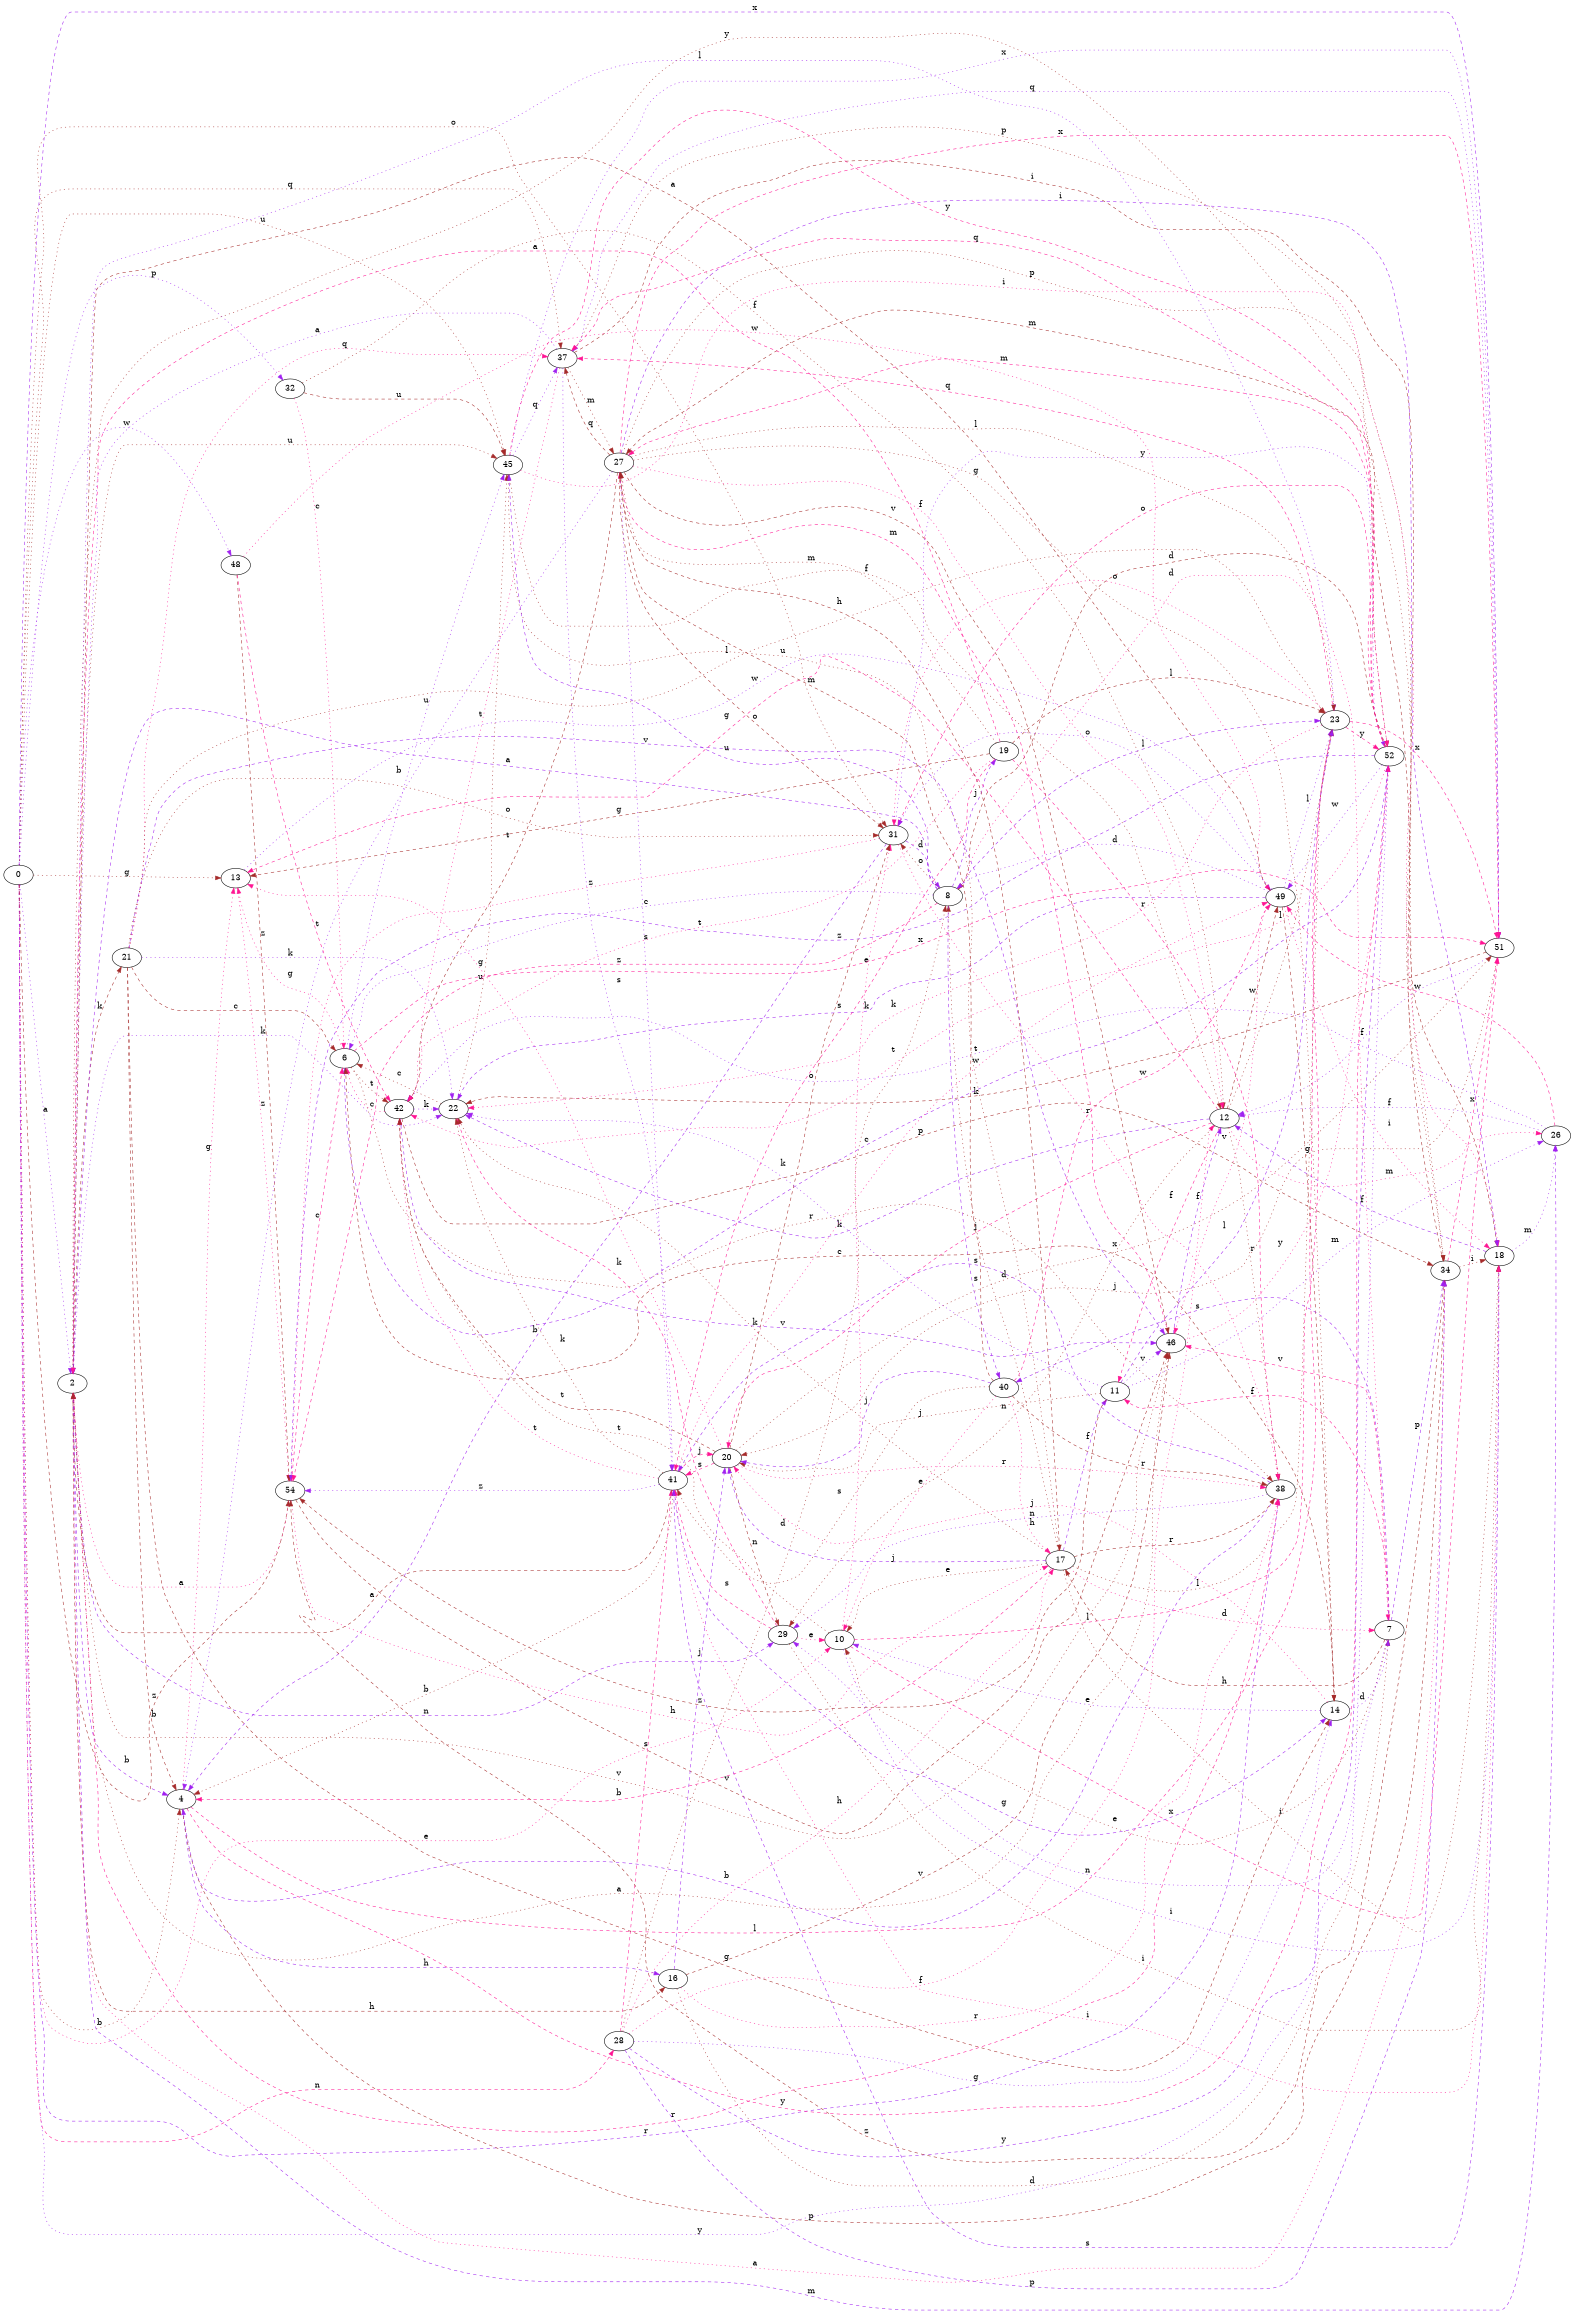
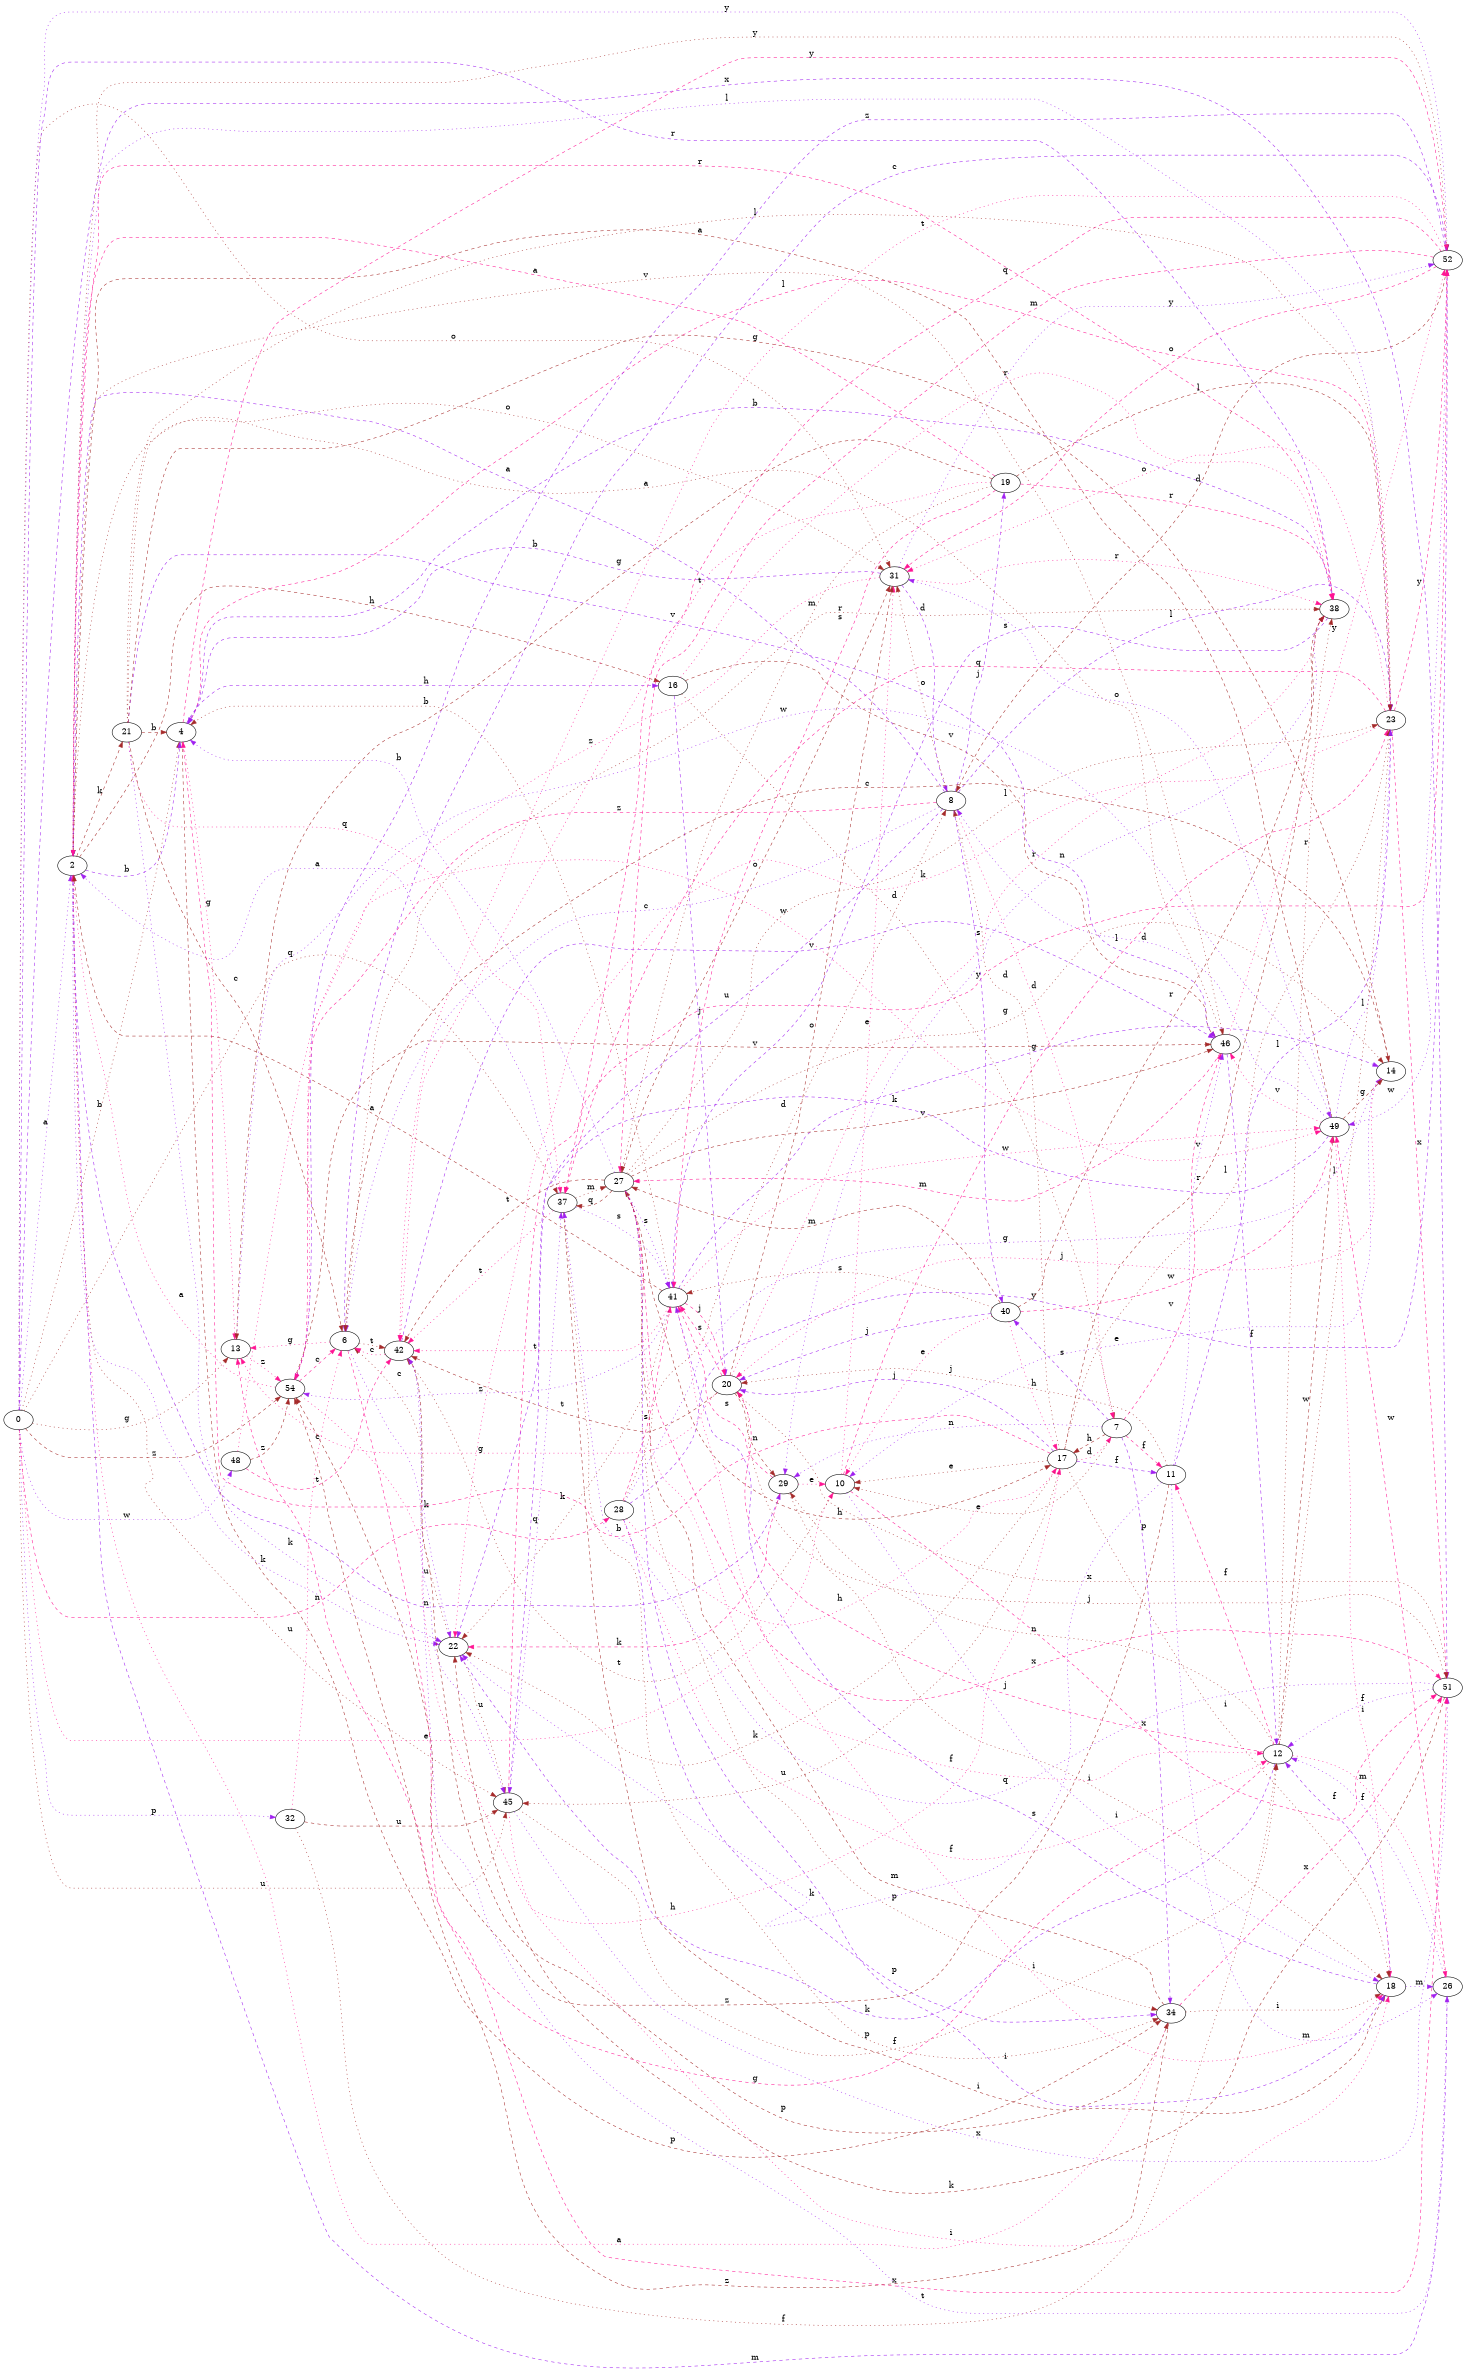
edge "14" -> "7": removed, label "d"
